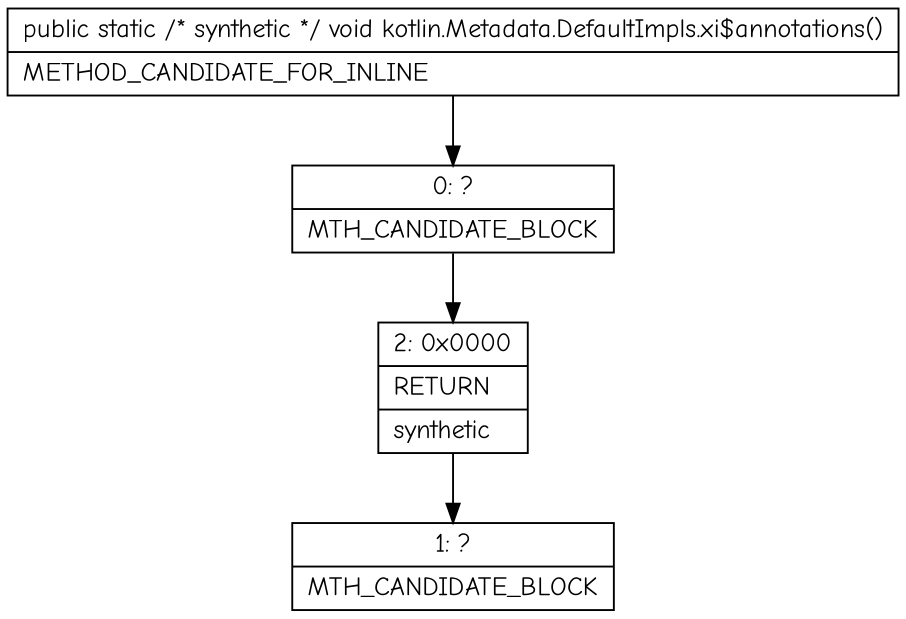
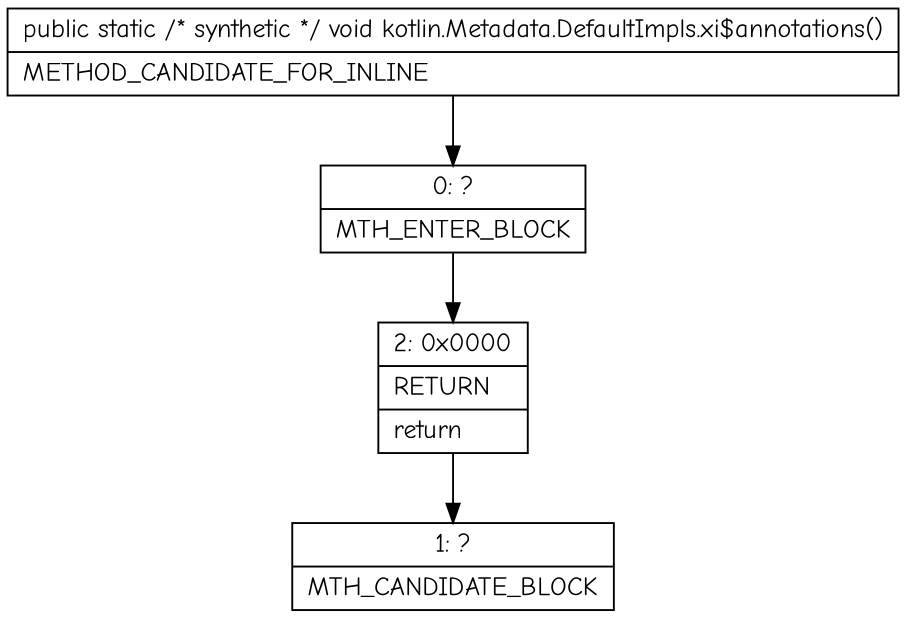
node "0: ?": text "MTH_CANDIDATE_BLOCK" -> "MTH_ENTER_BLOCK"
node "2: 0x0000": text "synthetic" -> "return"
